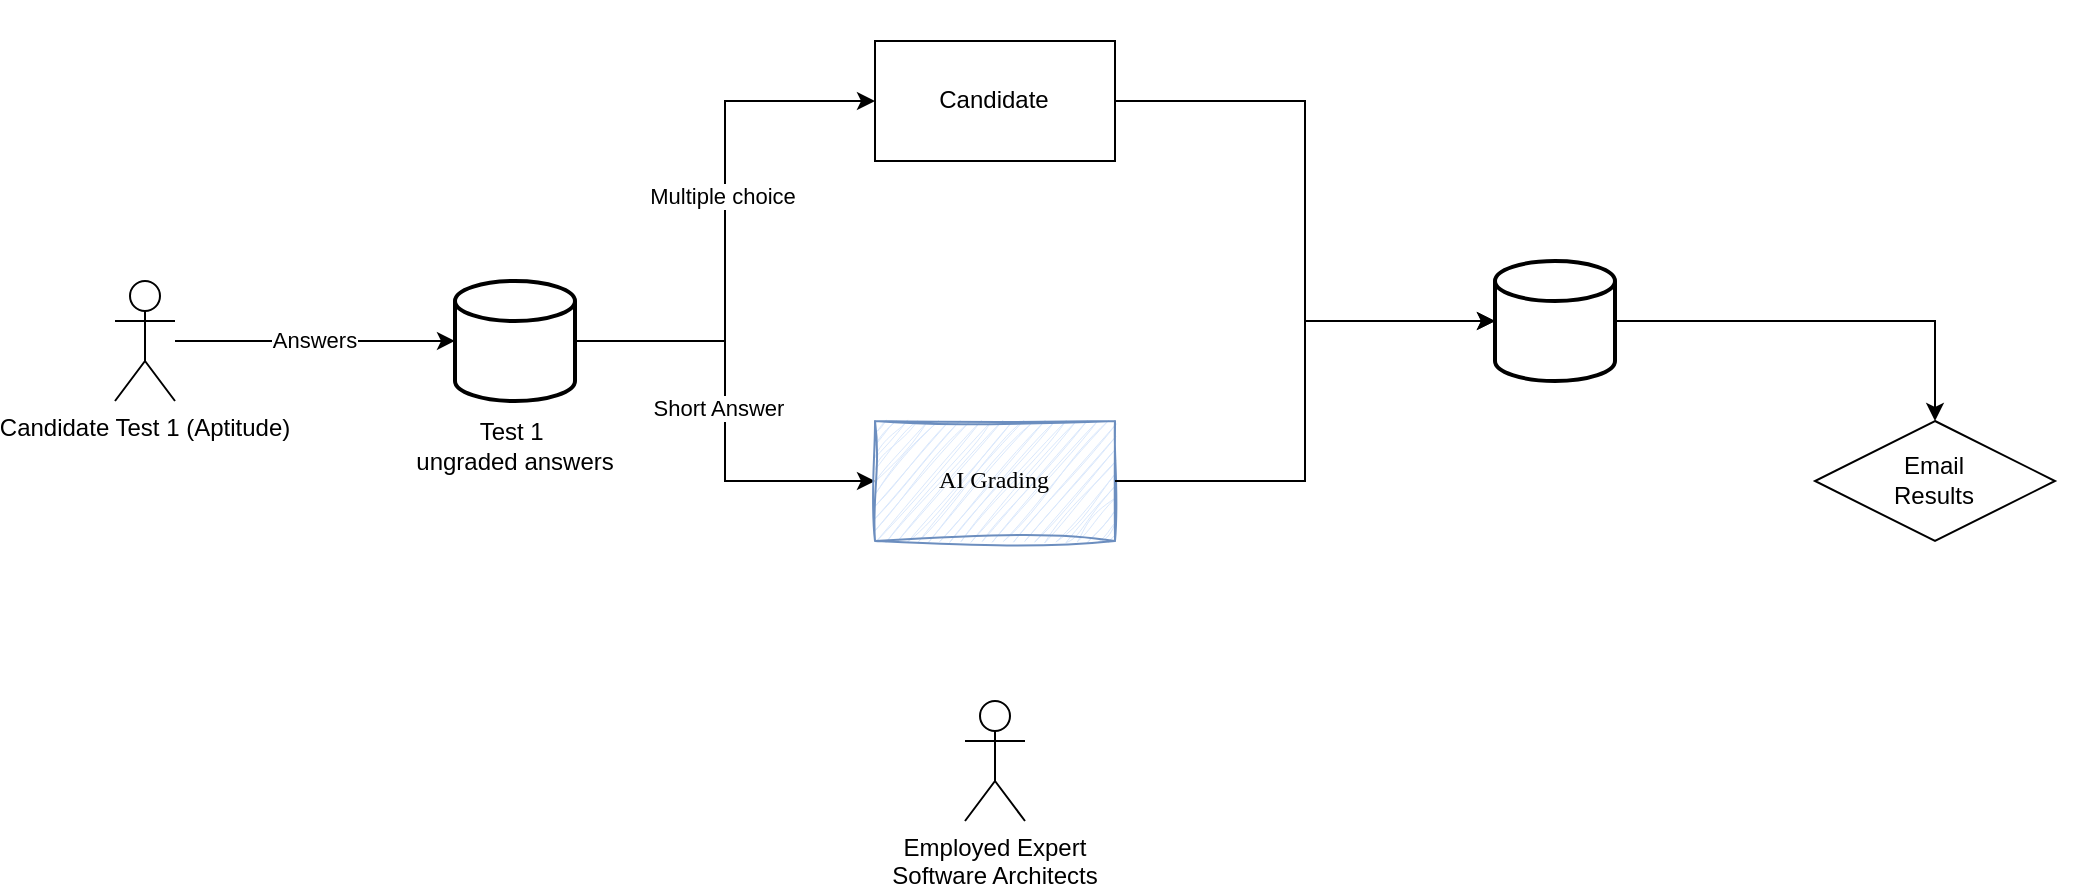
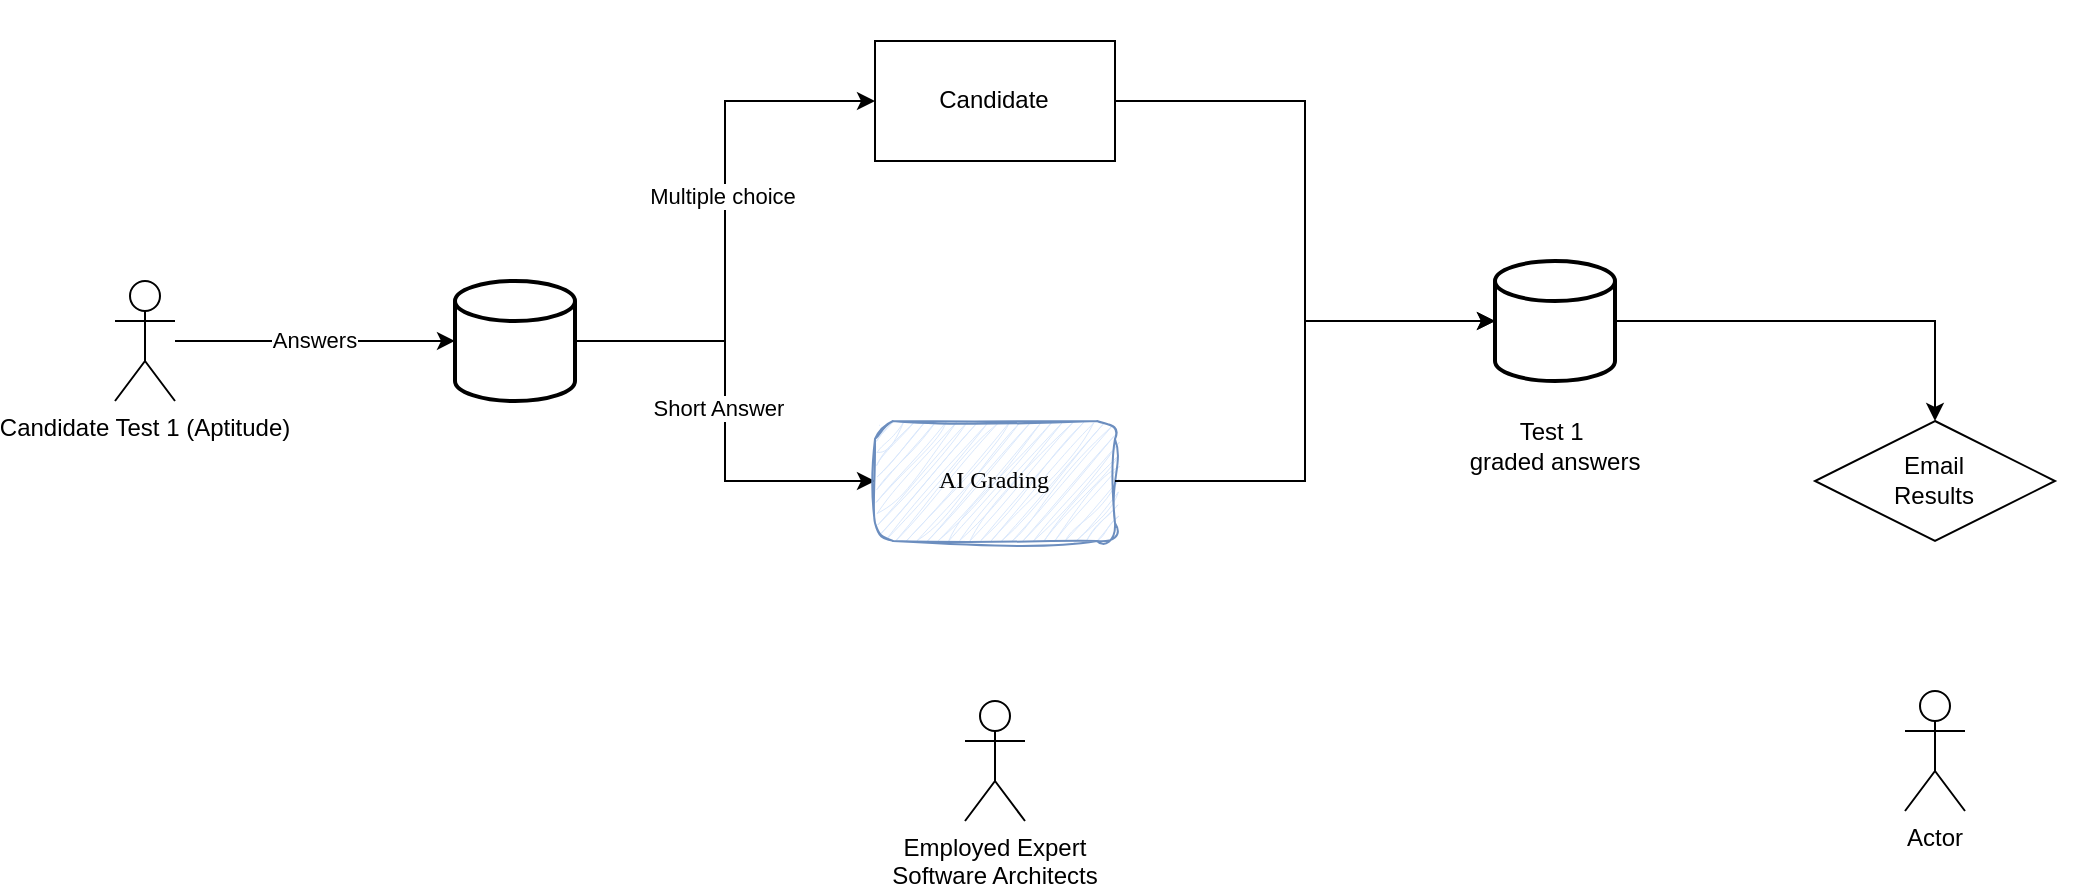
node "Test 1 ungraded answers": removed
node "Test 1 graded answers": added
node "AI Grading": shape rectangle -> rounded rectangle
node "Actor": added
